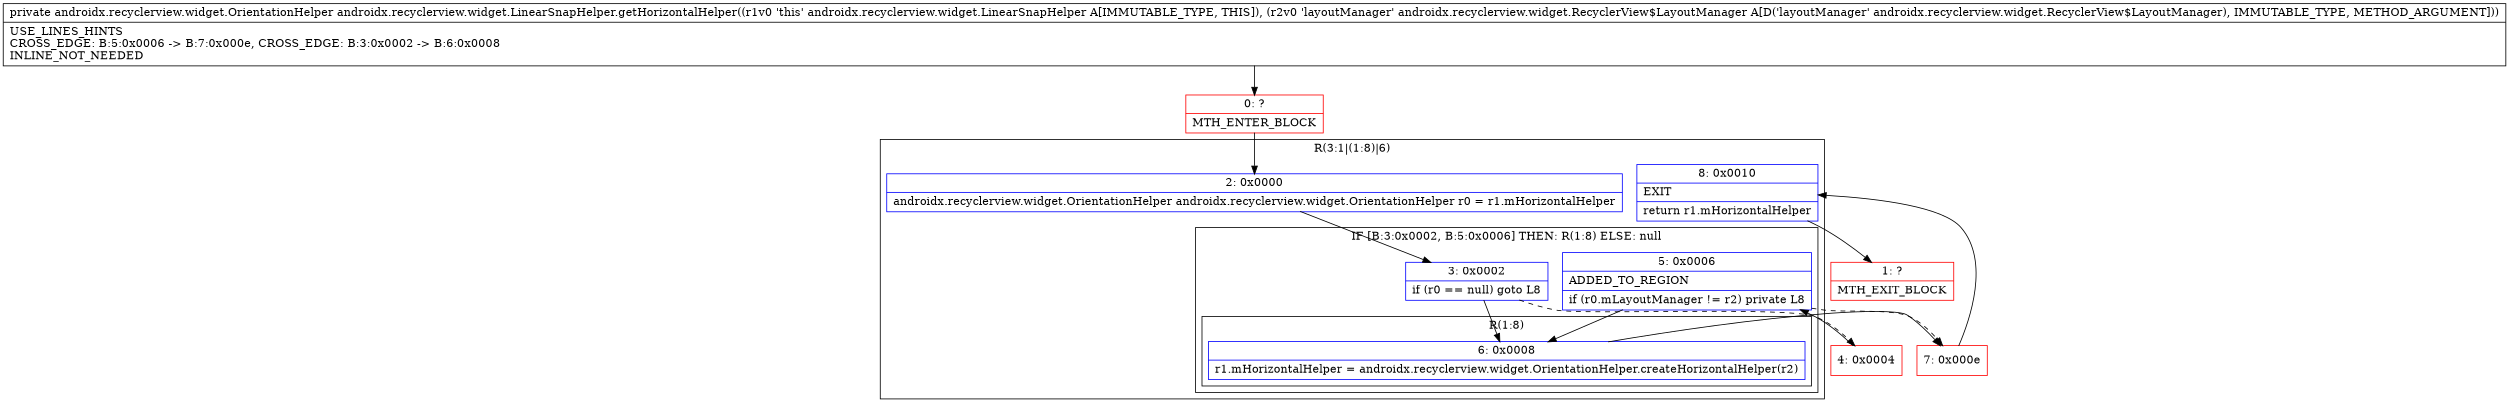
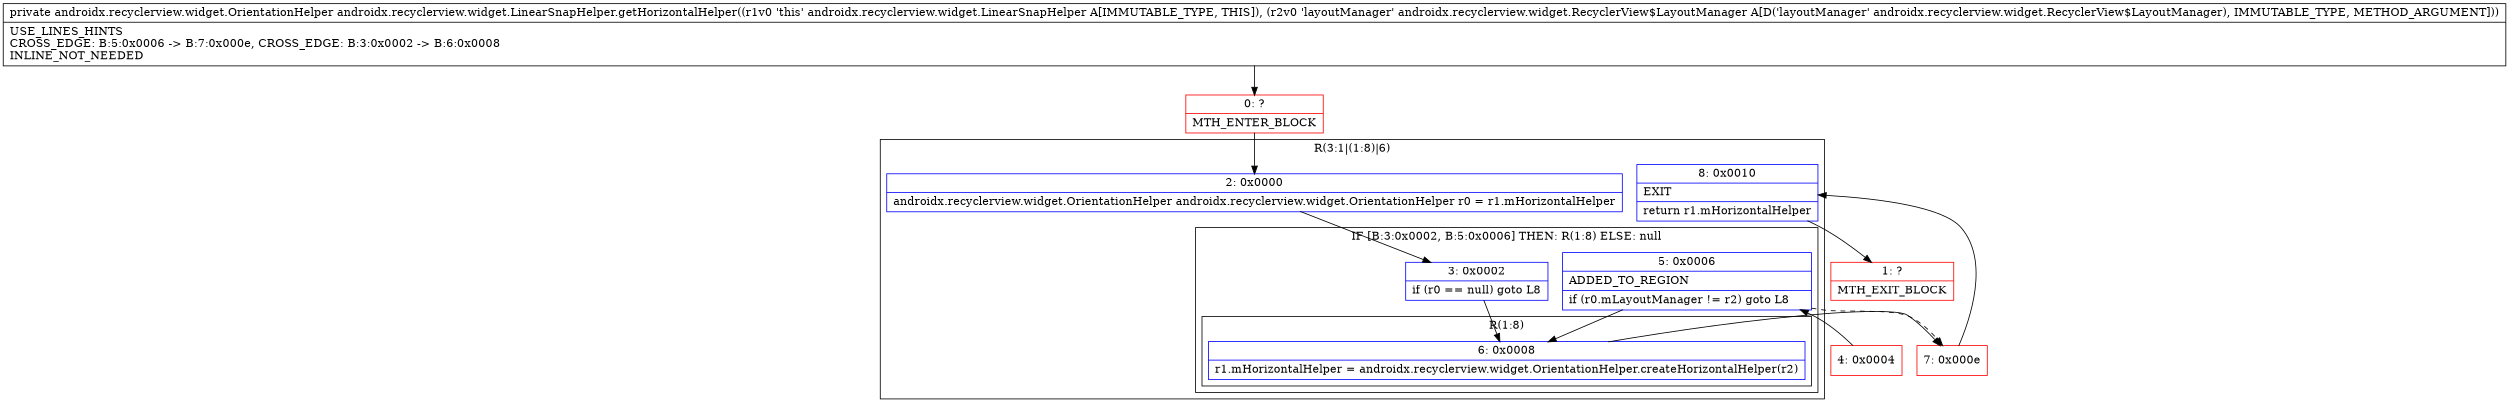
node "5: 0x0006": text "if (r0.mLayoutManager != r2) private L8" -> "if (r0.mLayoutManager != r2) goto L8"
edge "3: 0x0002" -> "4: 0x0004": removed
